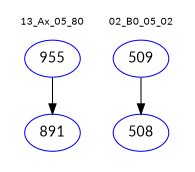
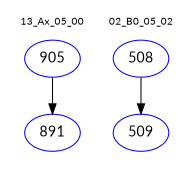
cluster "13_Ax_05_80": label "13_Ax_05_80" -> "13_Ax_05_00"
node "955": label "955" -> "905"
edge "509" -> "508": reversed
